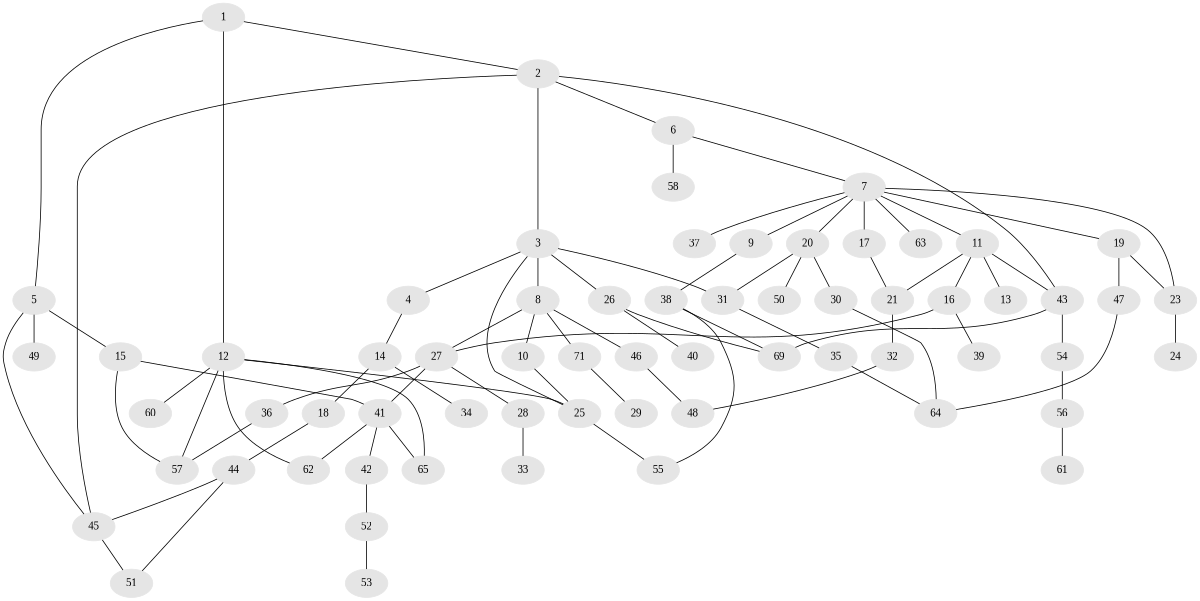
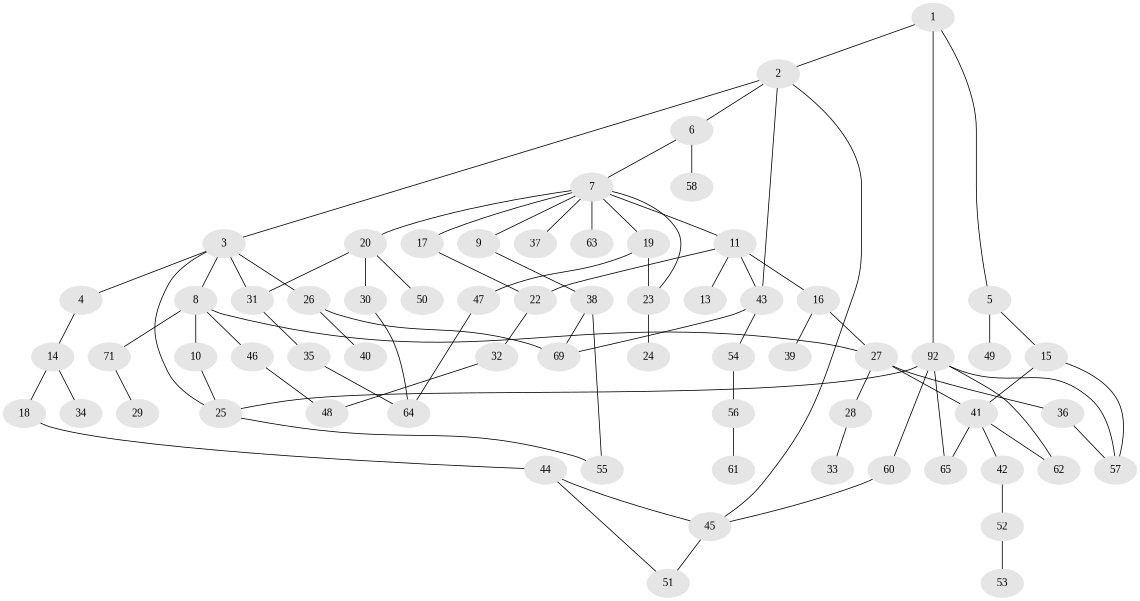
node "21": label "21" -> "22"
node "12": label "12" -> "92"
edge "5" -- "45": now "60" -- "45"
